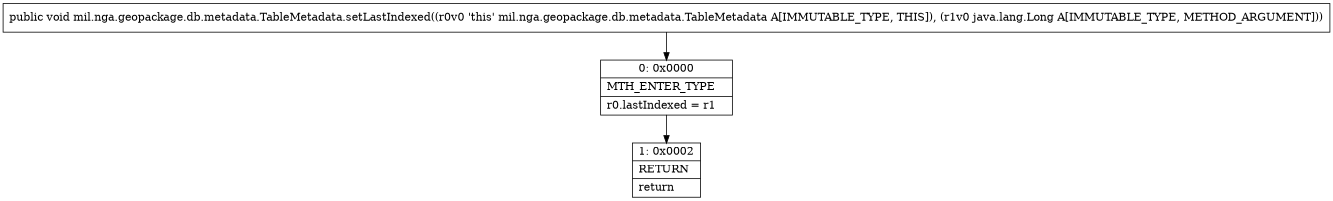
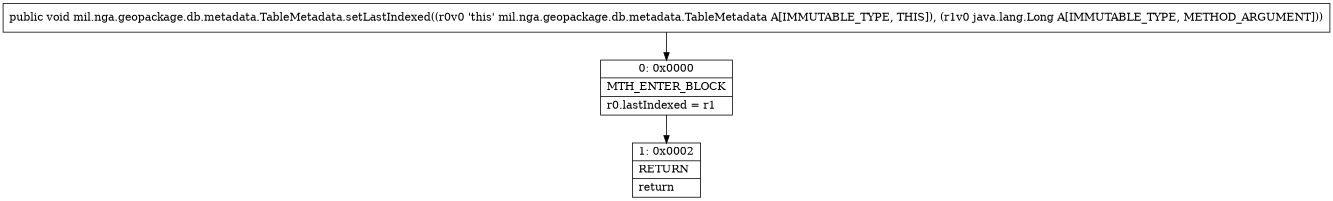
node "0: 0x0000": text "MTH_ENTER_TYPE" -> "MTH_ENTER_BLOCK"
